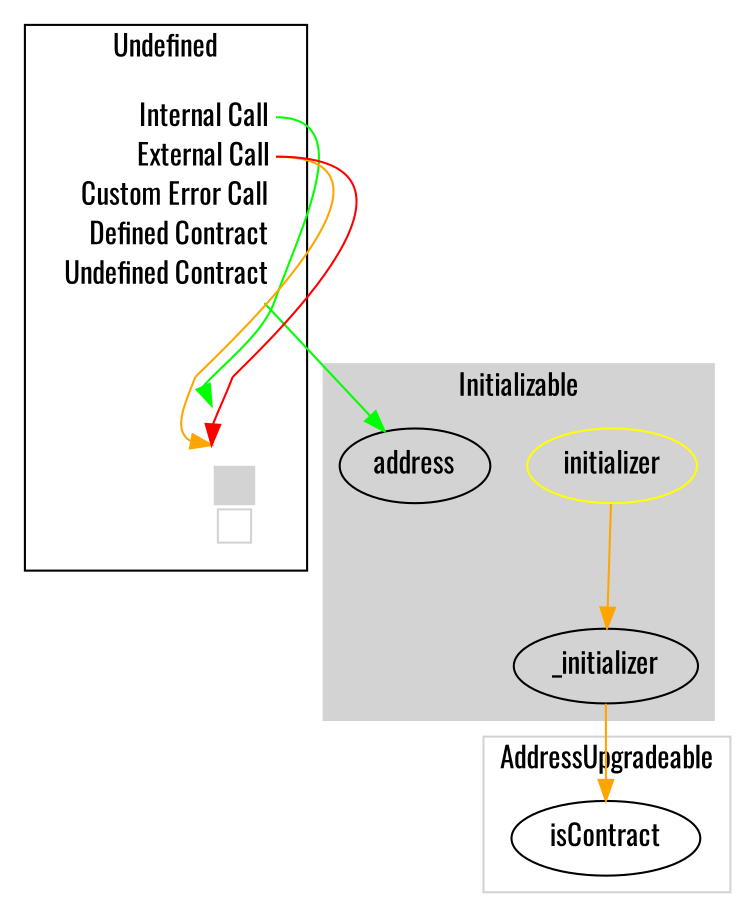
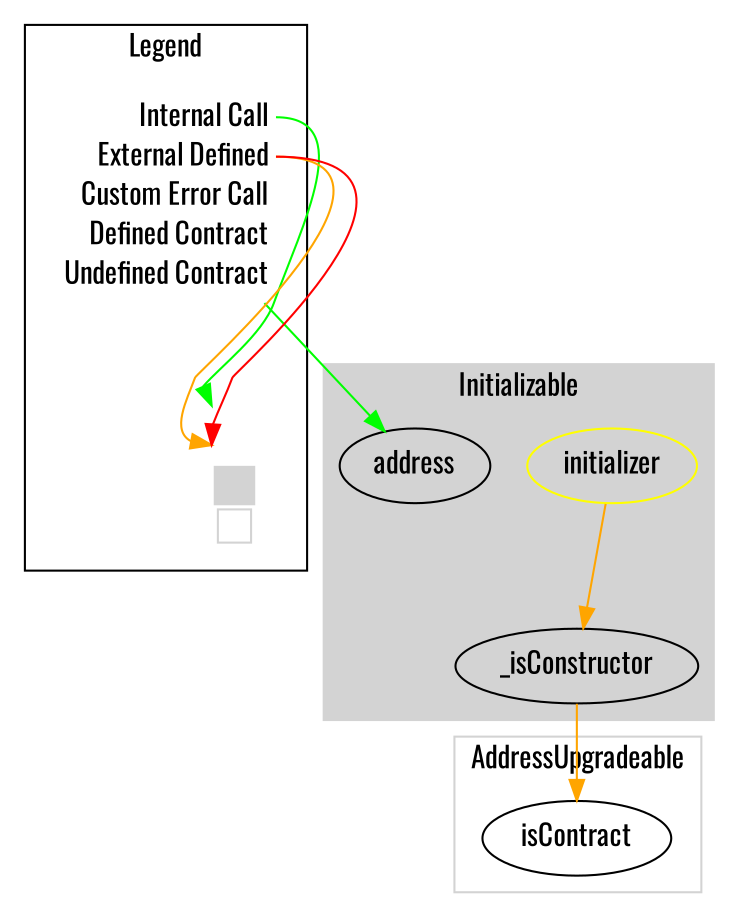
cluster "Undefined": label "Undefined" -> "Legend"
node "Internal Call": text "External Call" -> "External Defined"
node "_initializer": label "_initializer" -> "_isConstructor"
